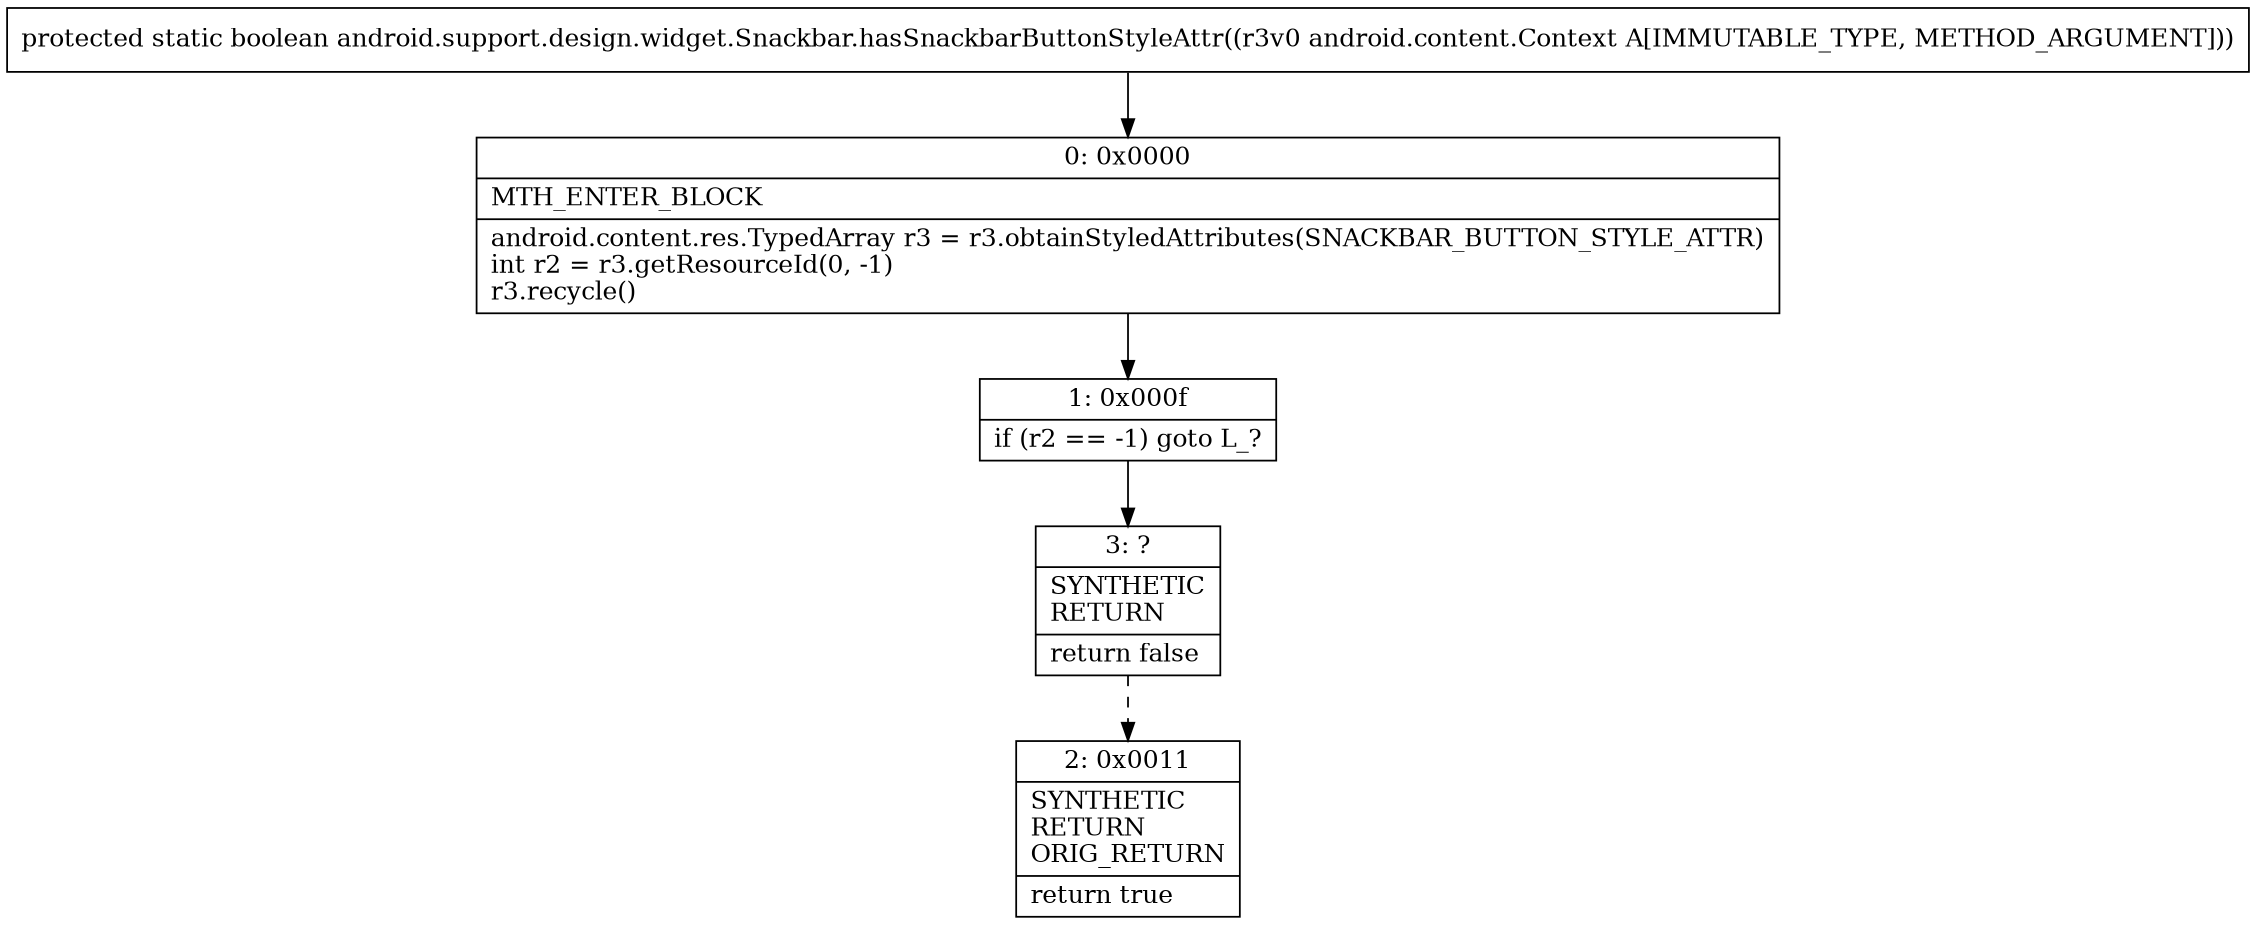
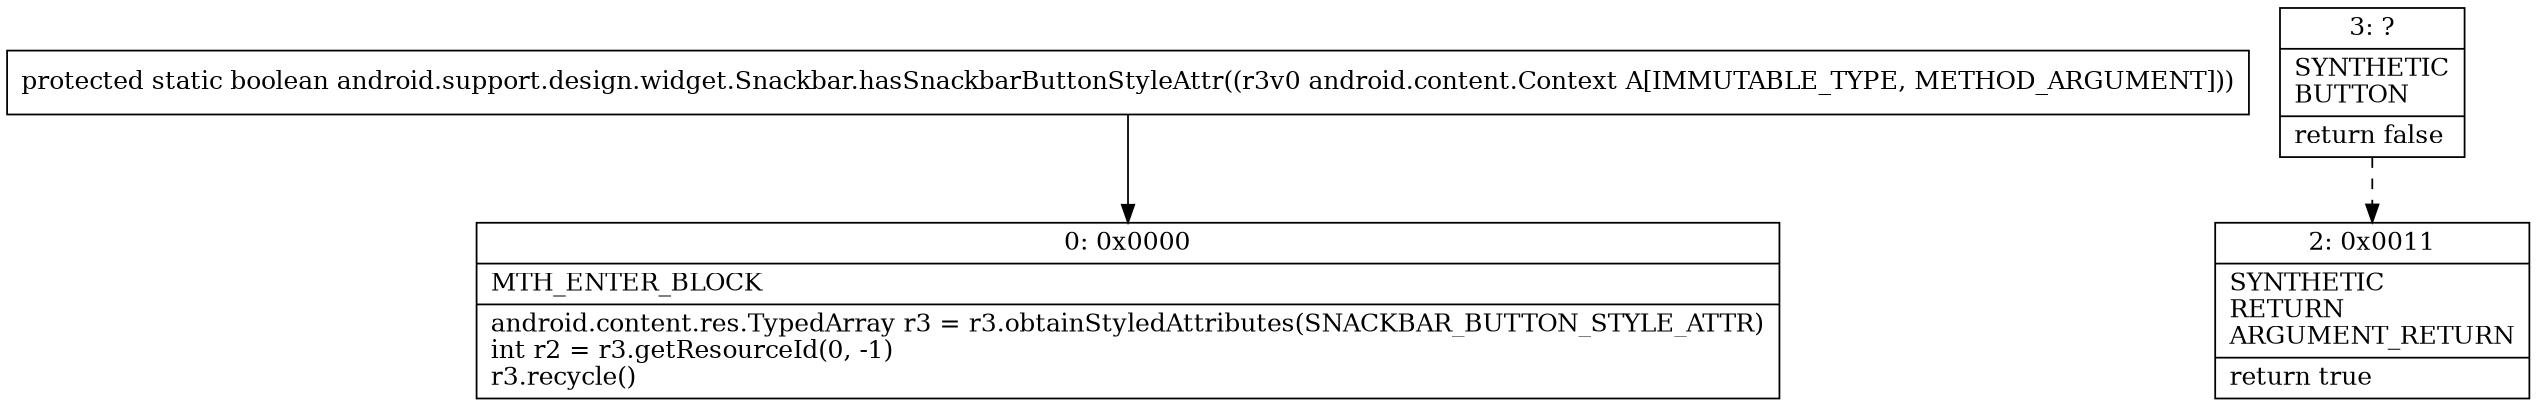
node "1: 0x000f": removed
node "3: ?": text "RETURN" -> "BUTTON"
node "2: 0x0011": text "ORIG_RETURN" -> "ARGUMENT_RETURN"
